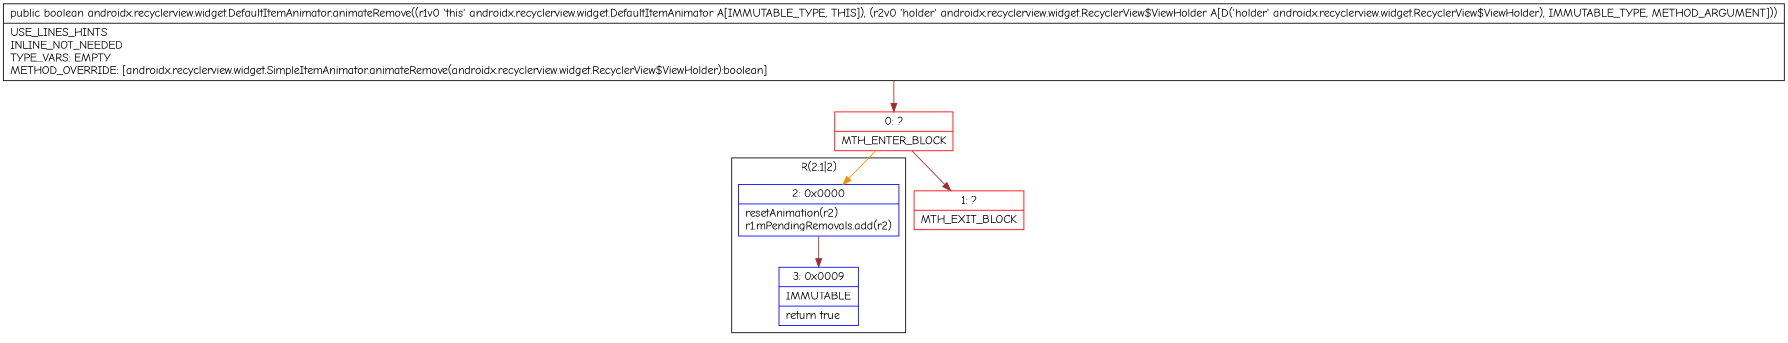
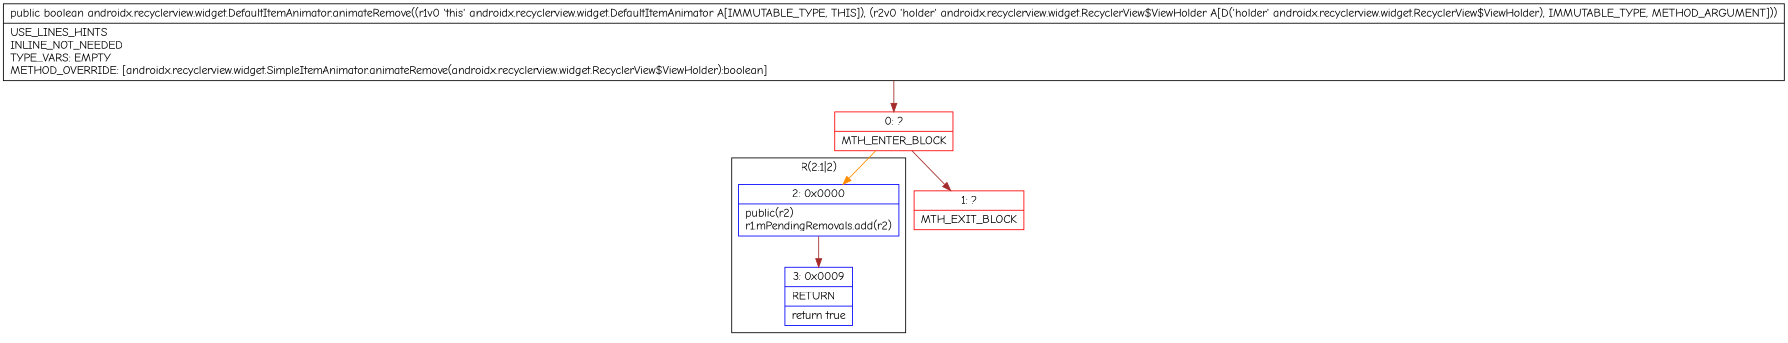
node "2: 0x0000": text "resetAnimation(r2)" -> "public(r2)"
node "3: 0x0009": text "IMMUTABLE" -> "RETURN"
